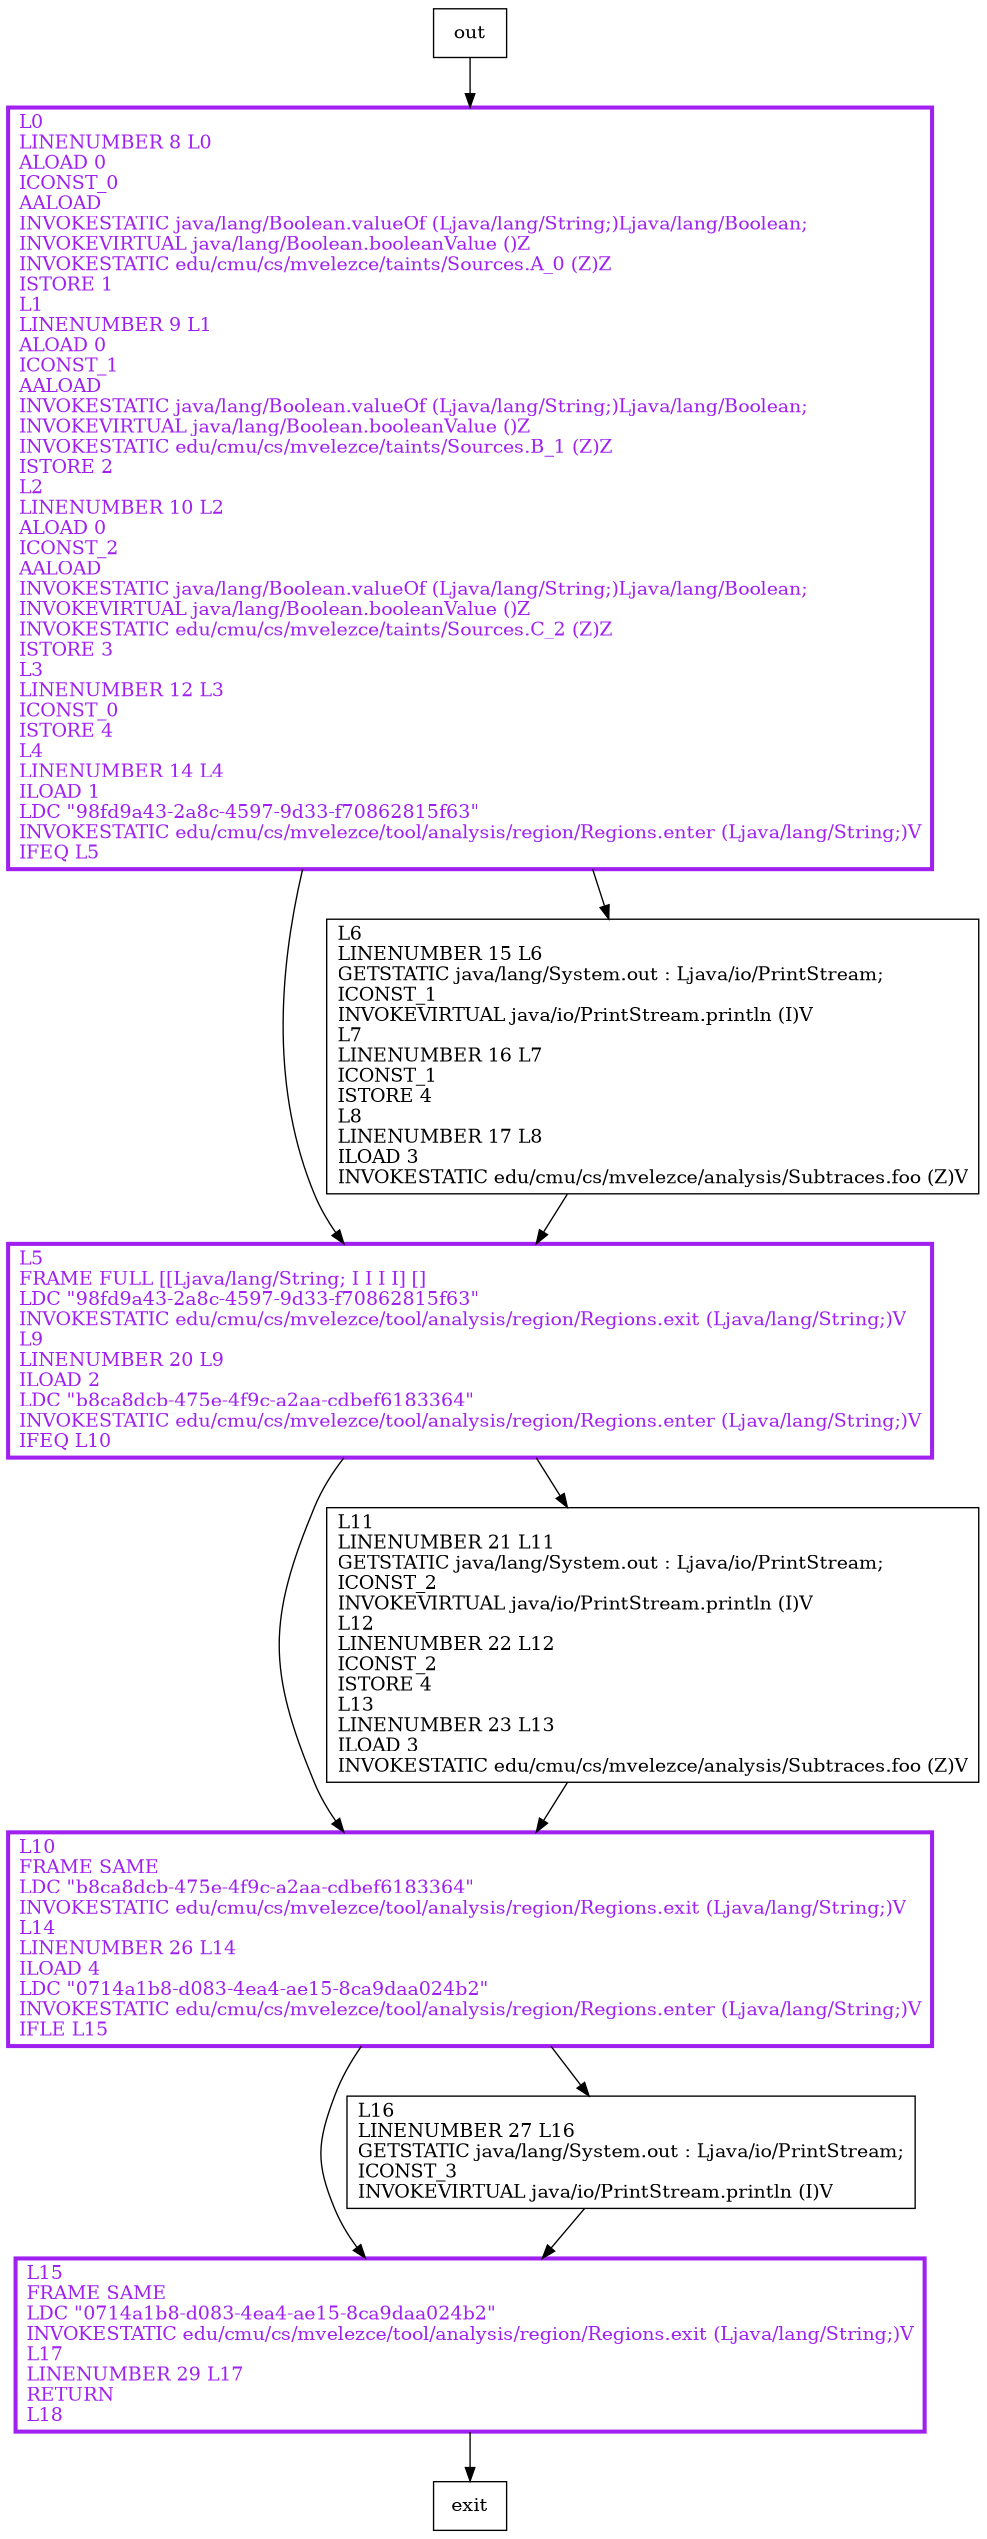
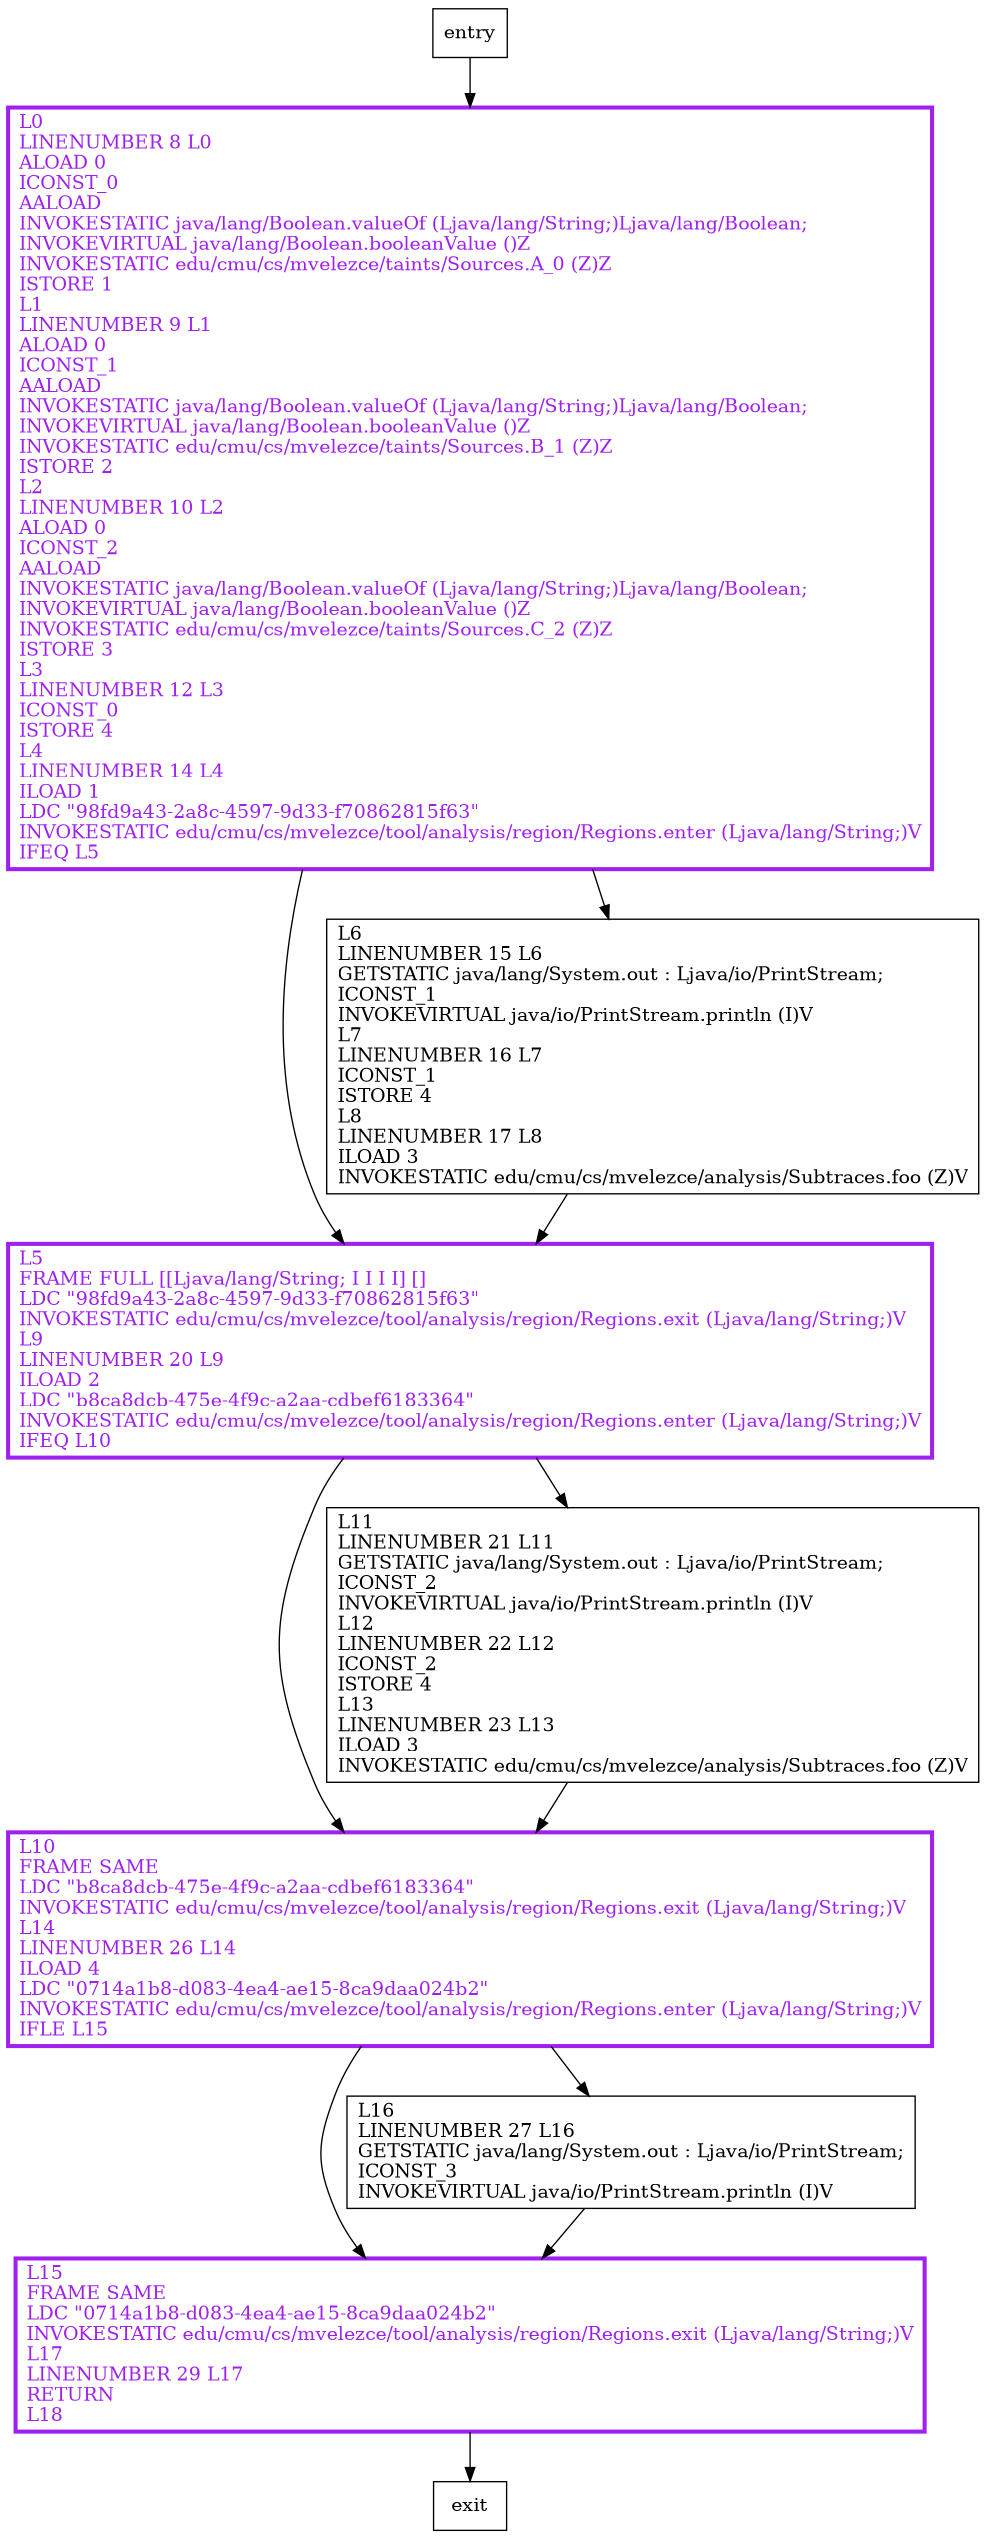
node "out": label "out" -> "entry"
